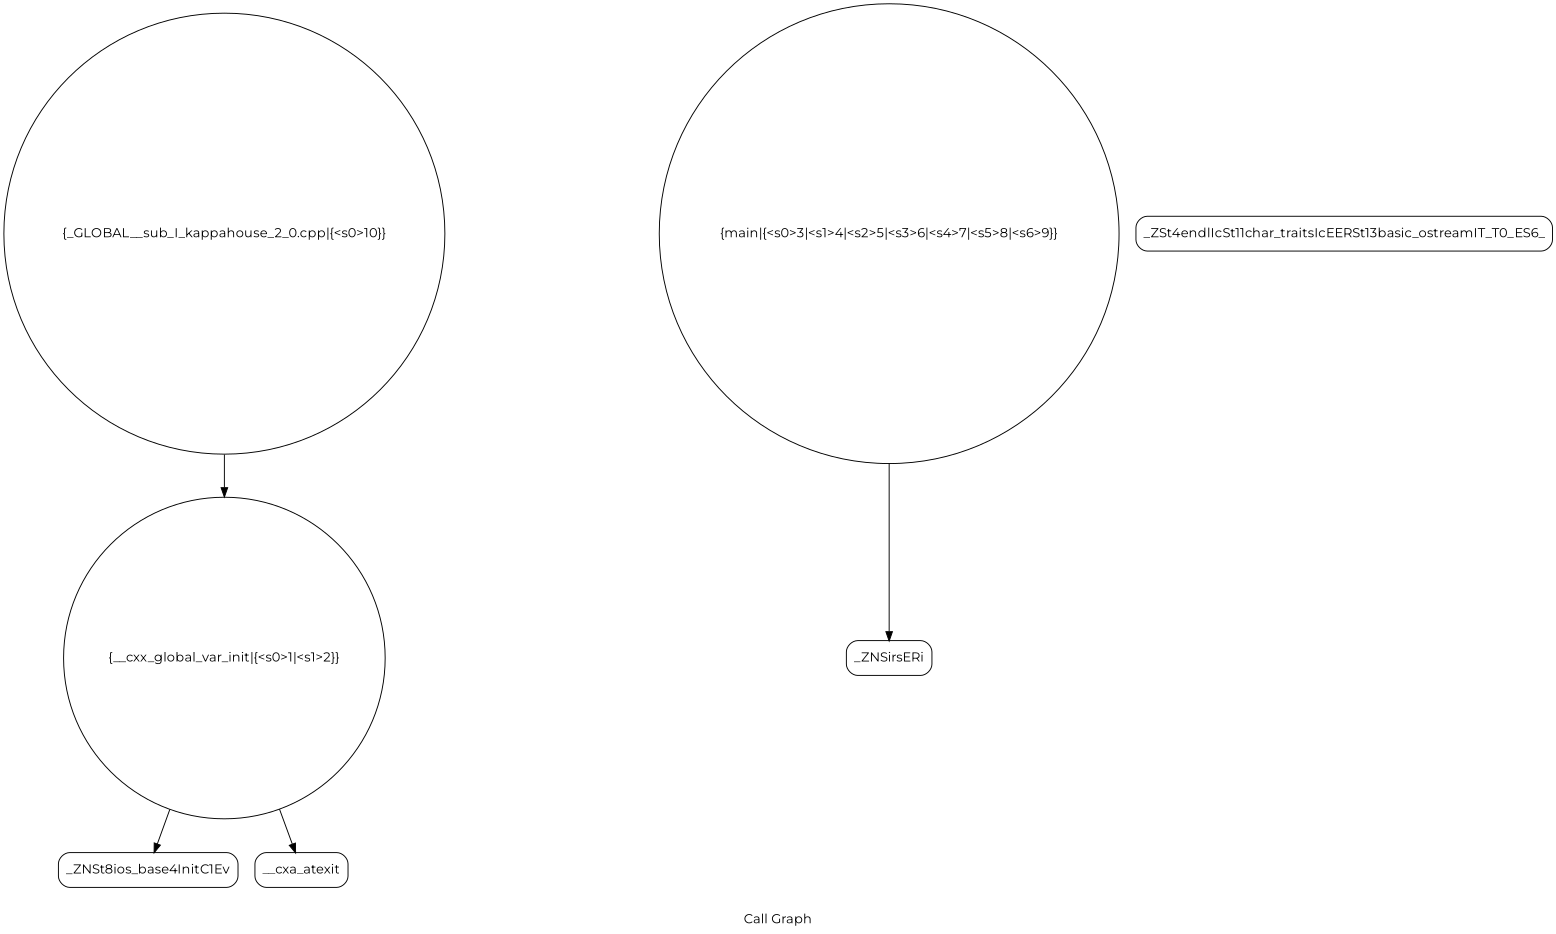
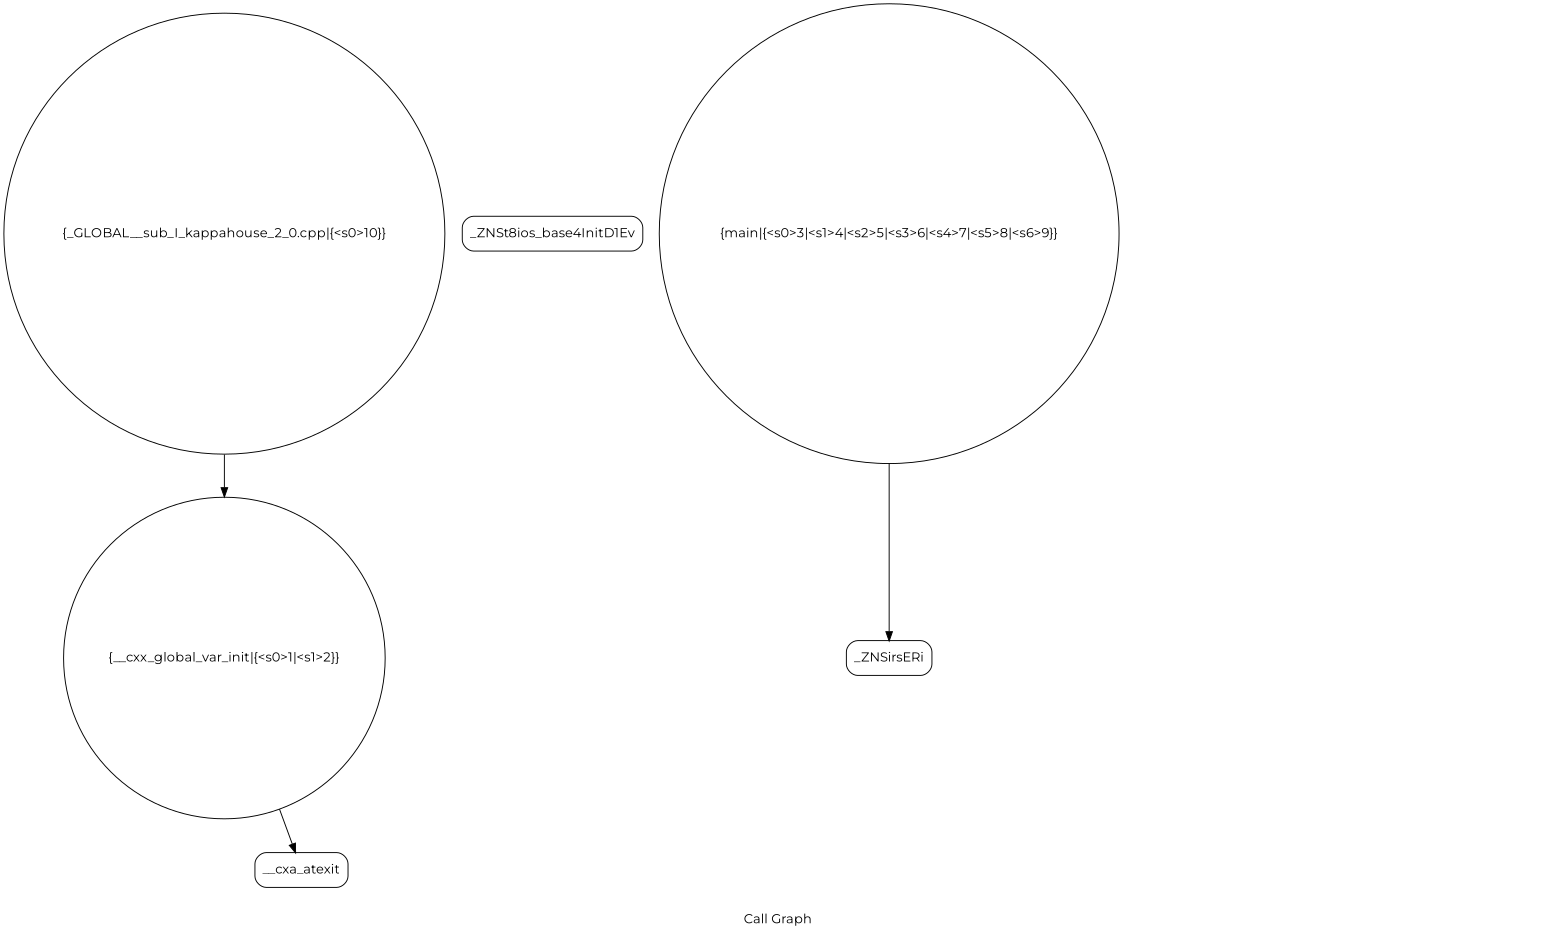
node "_ZNSt8ios_base4InitD1Ev": added
node "_ZSt4endlIcSt11char_traitsIcEERSt13basic_ostreamIT_T0_ES6_": removed
node "_ZNSt8ios_base4InitC1Ev": removed
